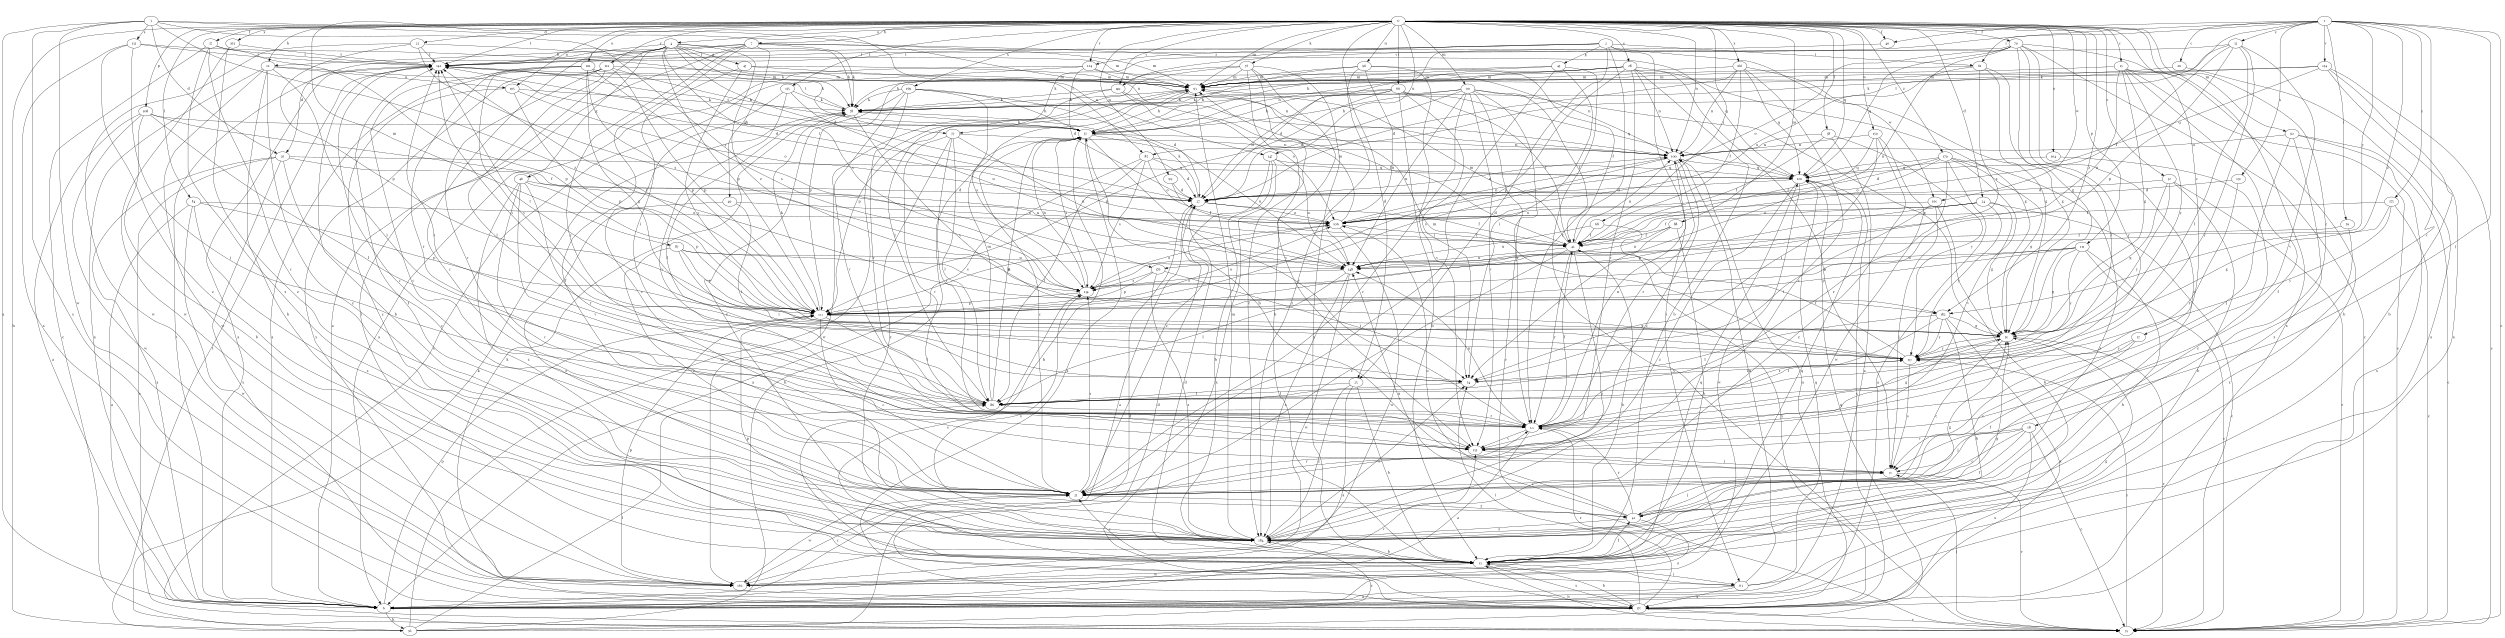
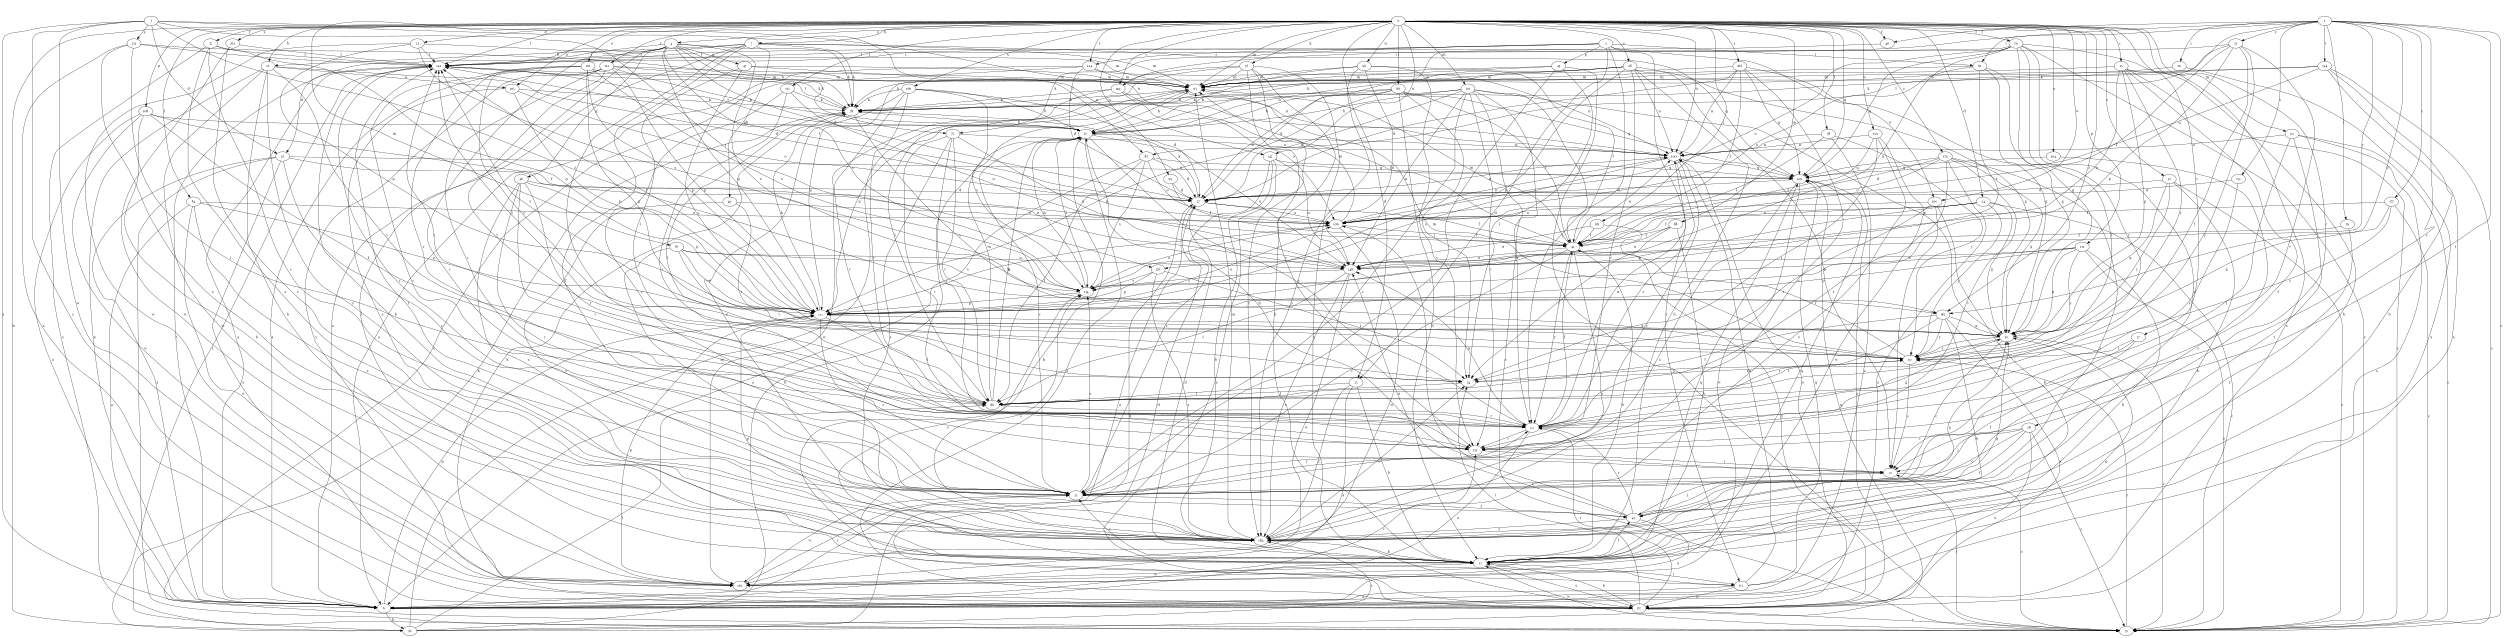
edge "121" -> "78": added, label "k"
